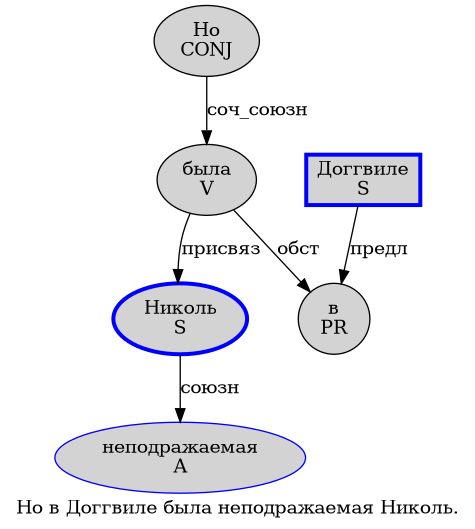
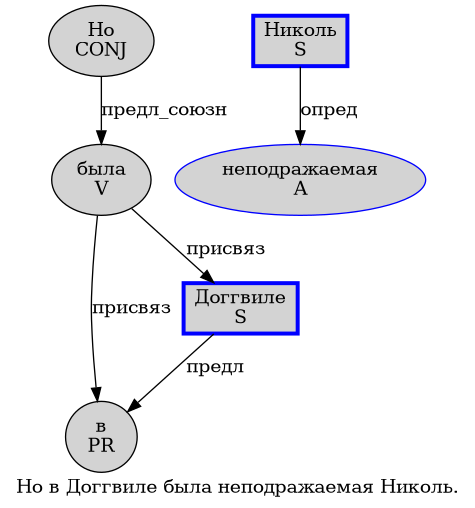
edge "Но CONJ" -> "была V": label "соч_союзн" -> "предл_союзн"
edge "была V" -> "Николь S": now "была V" -> "Доггвиле S"
edge "была V" -> "в PR": label "обст" -> "присвяз"
node "Николь S": shape ellipse -> box
edge "Николь S" -> "неподражаемая A": label "союзн" -> "опред"
